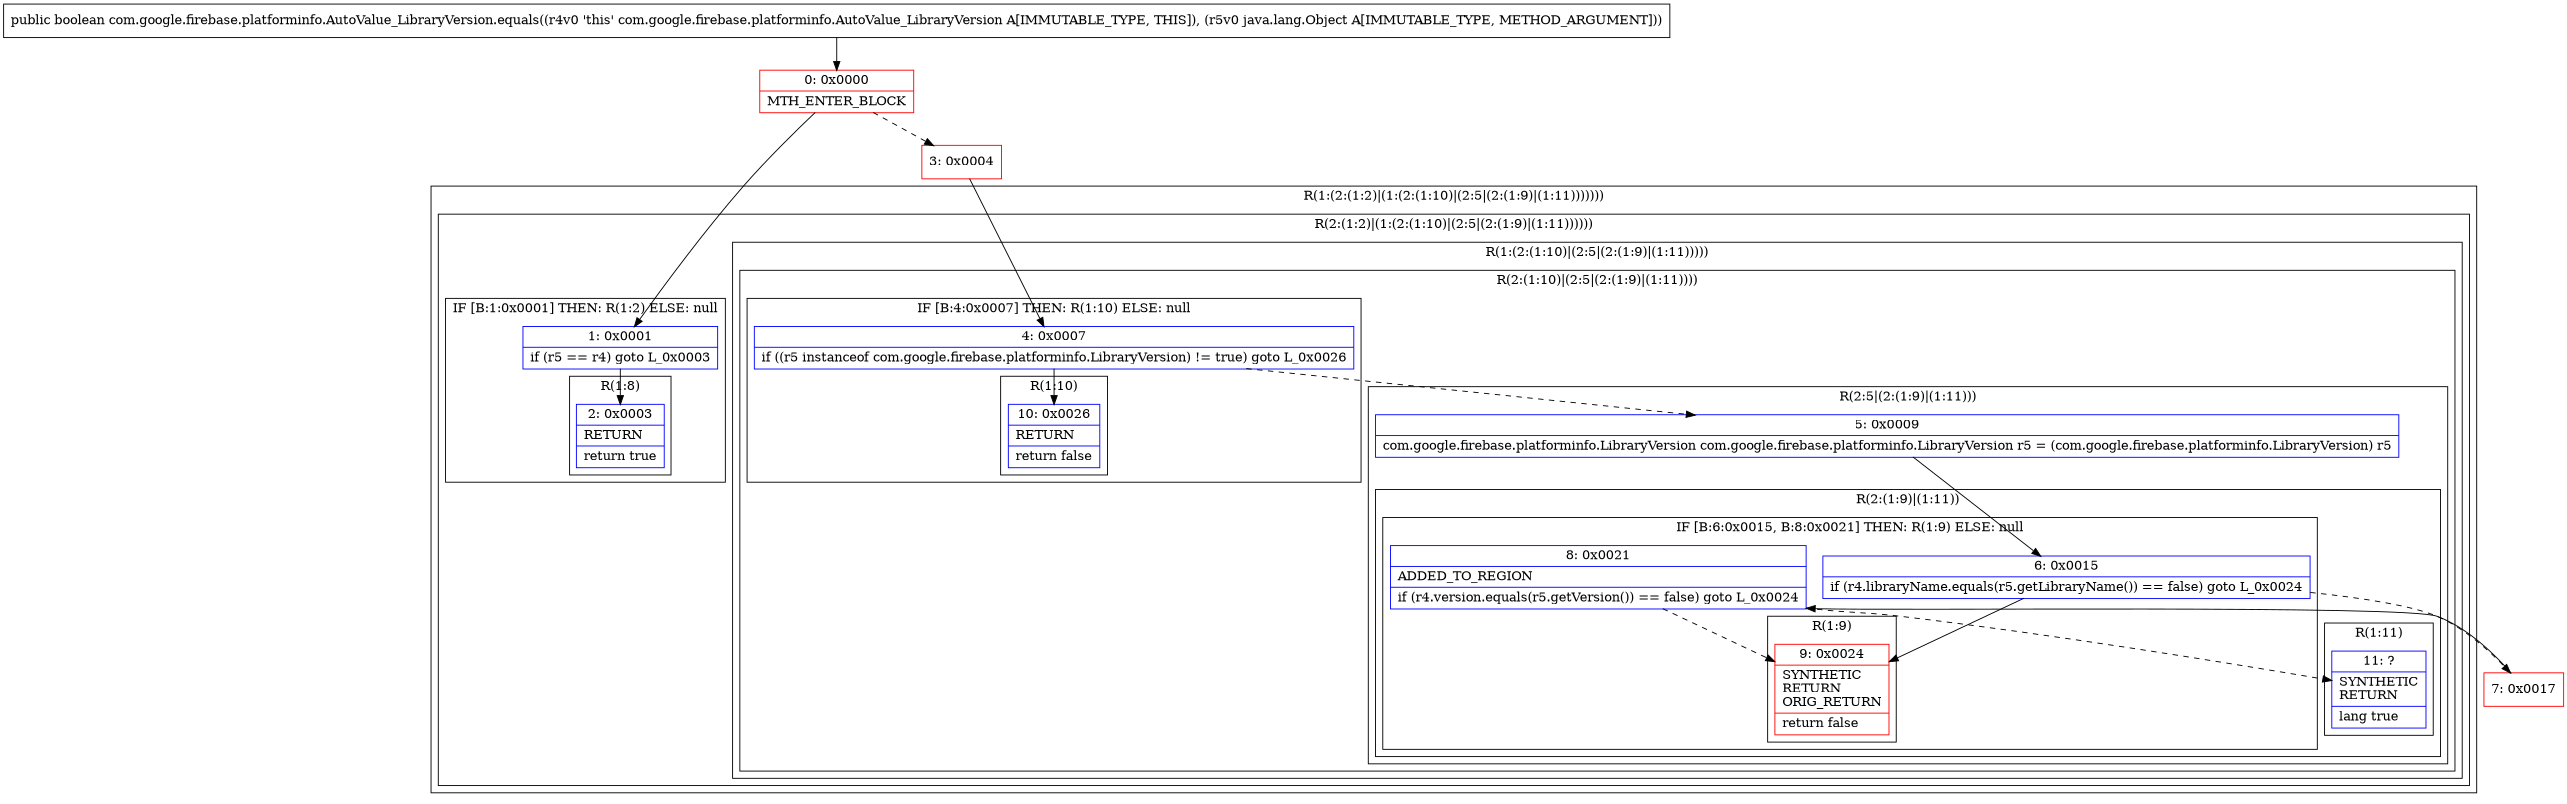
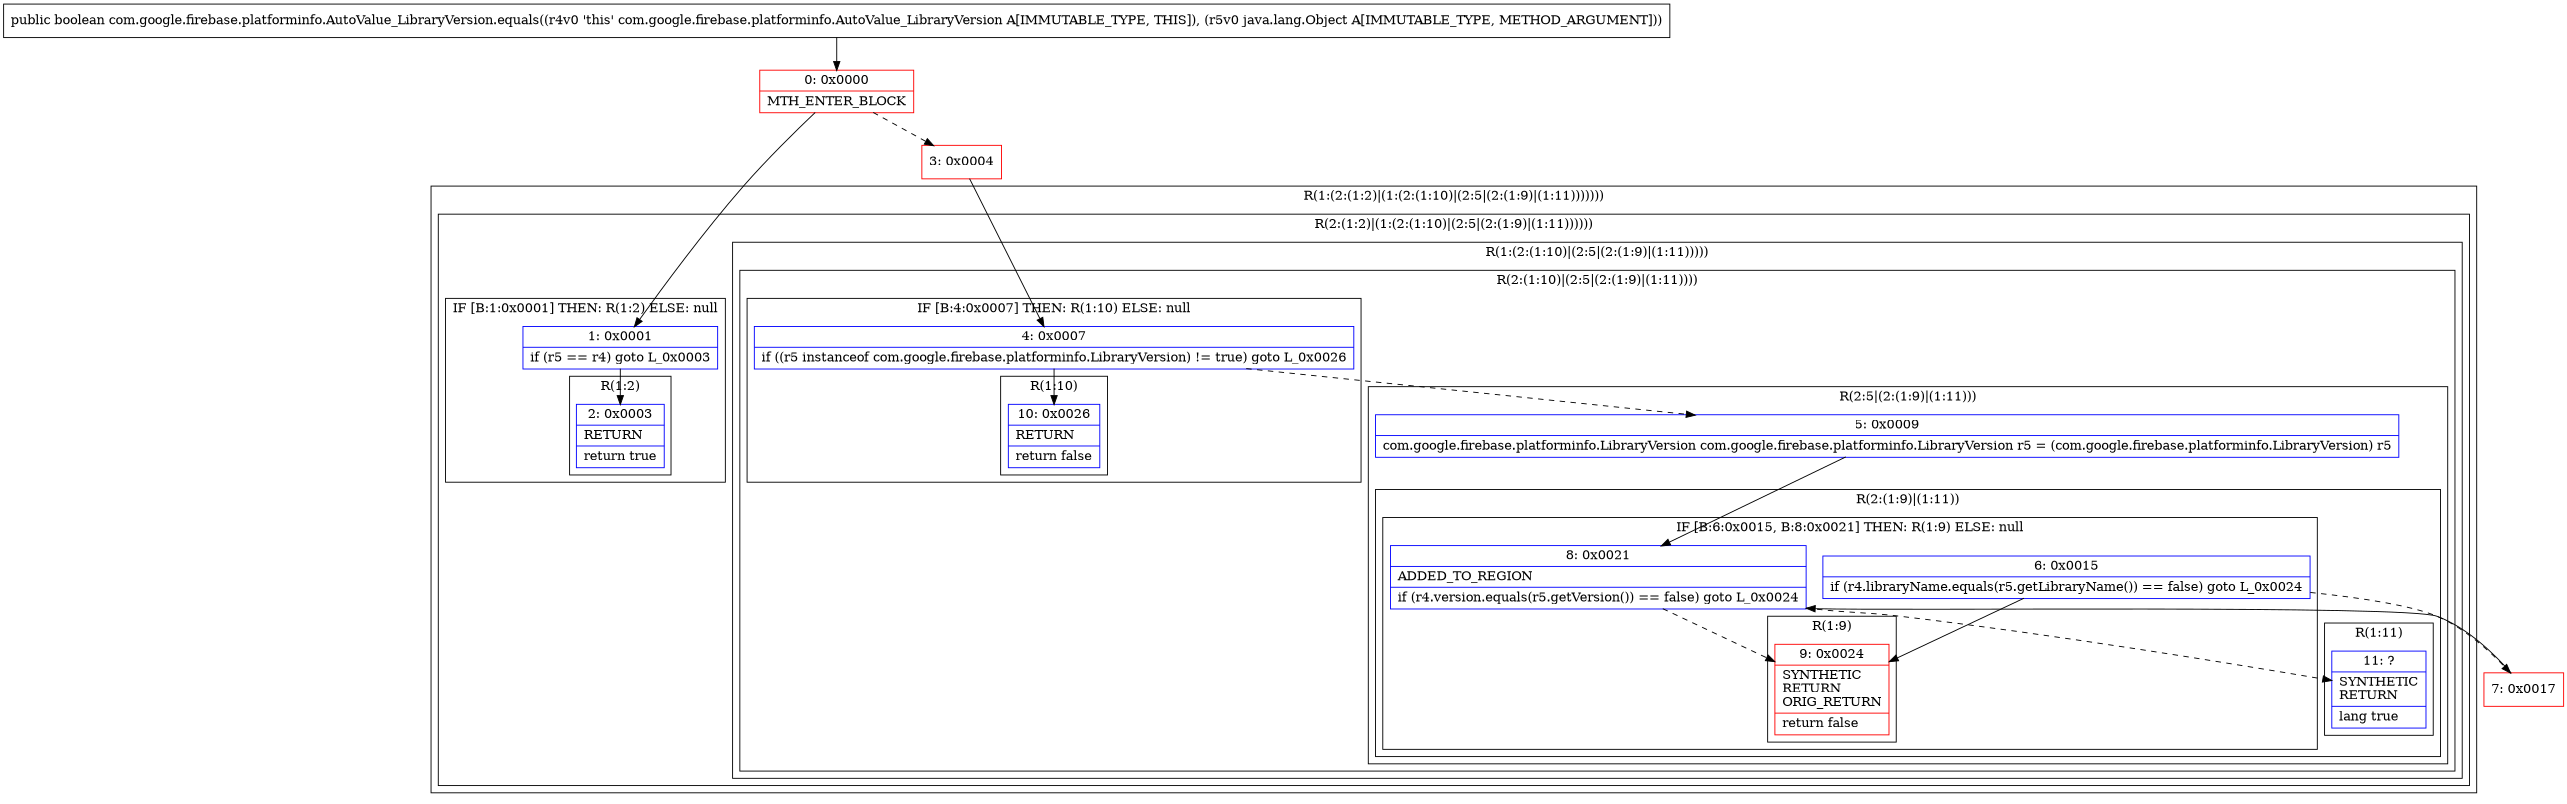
cluster "R(1:8)": label "R(1:8)" -> "R(1:2)"
edge "5: 0x0009" -> "6: 0x0015": now "5: 0x0009" -> "8: 0x0021"
